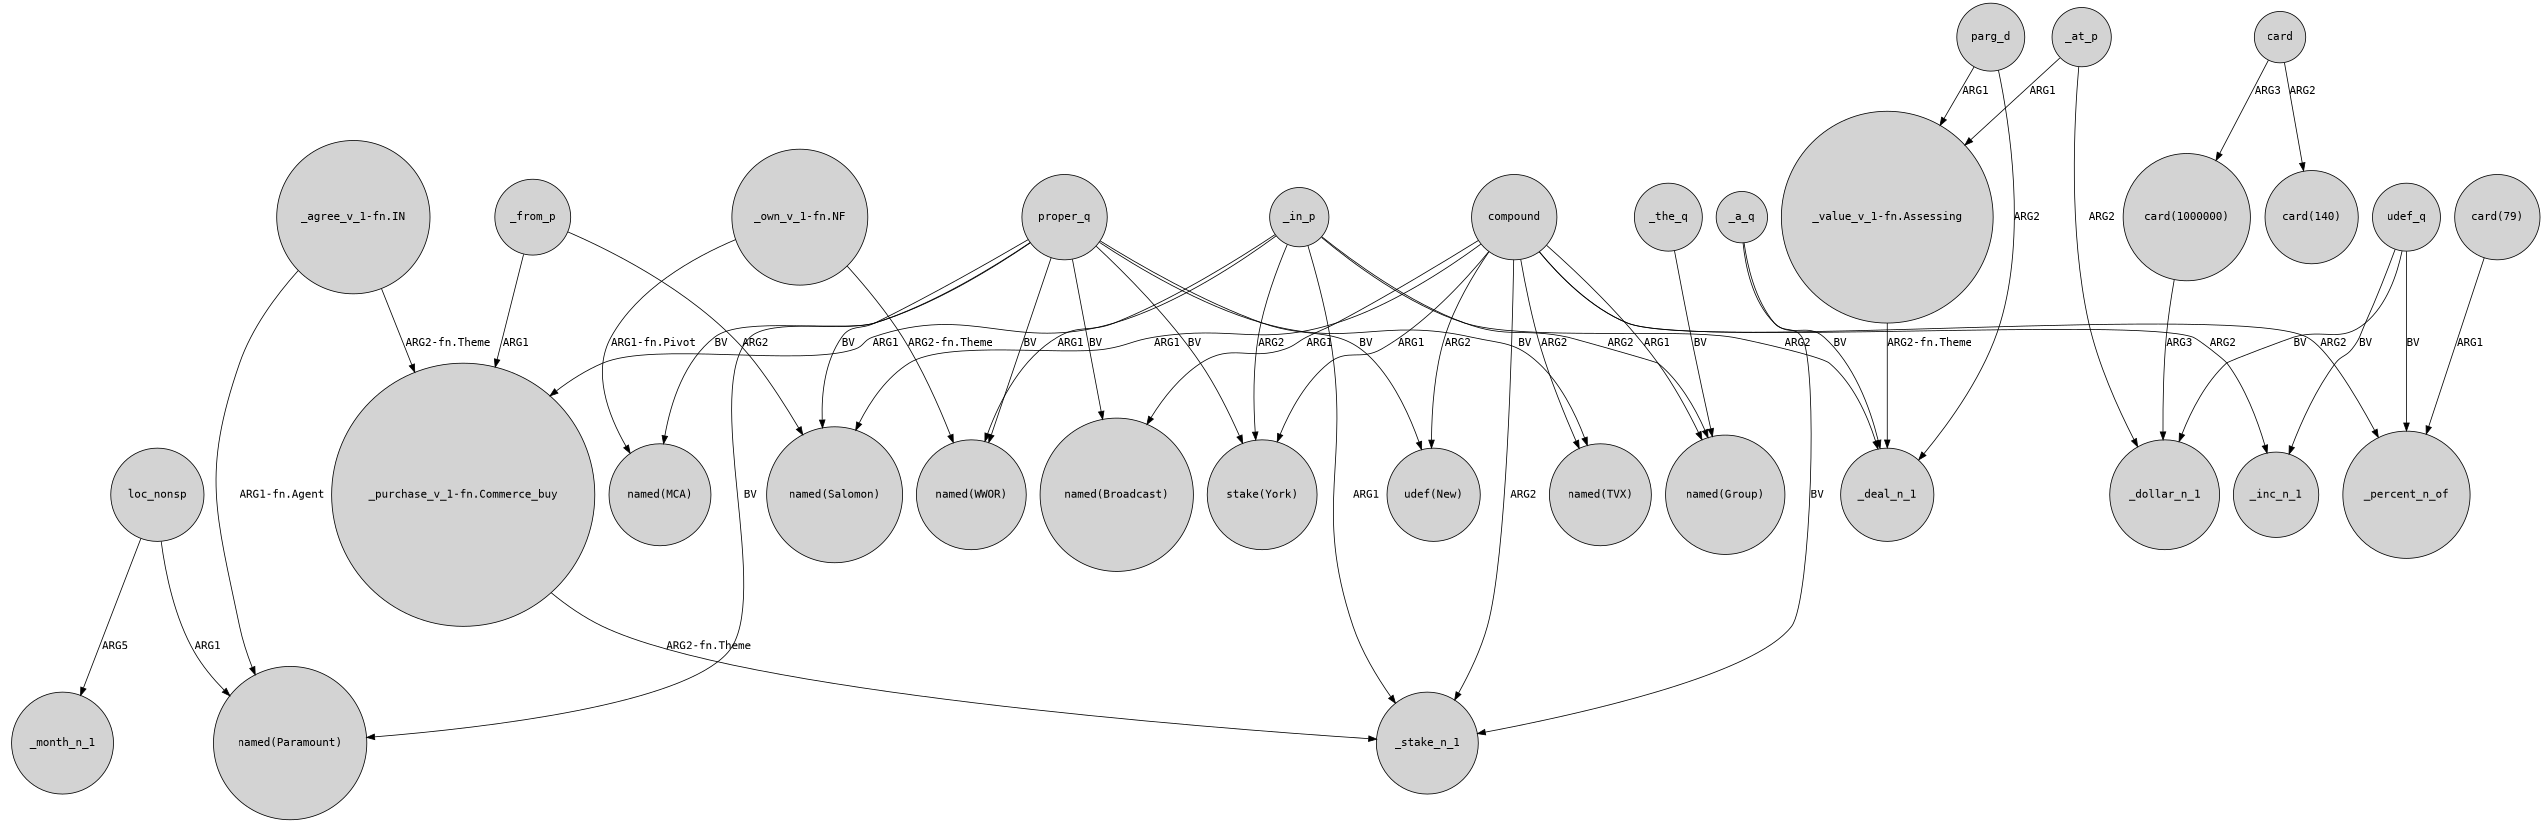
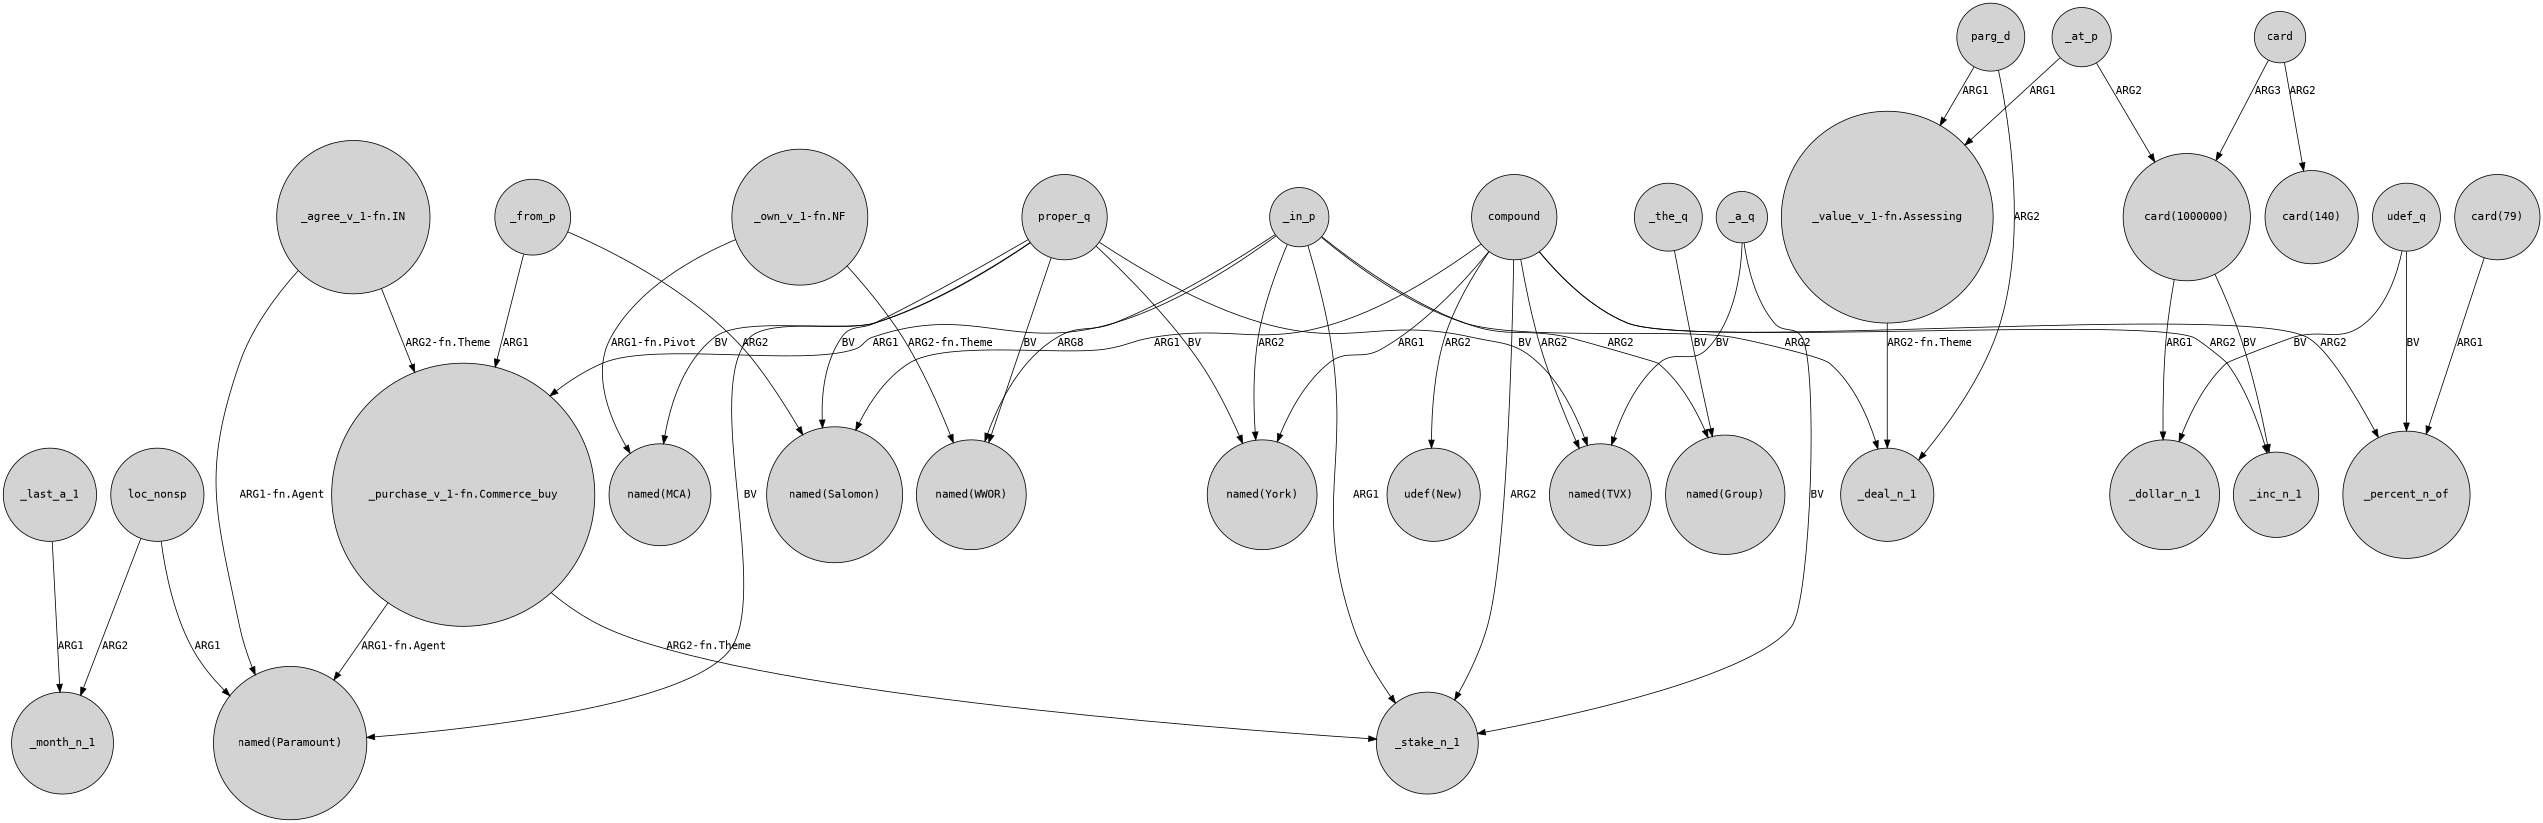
edge "_at_p" -> "_dollar_n_1": now "_at_p" -> "card(1000000)"
edge "_a_q" -> "_deal_n_1": now "_a_q" -> "named(TVX)"
edge "compound" -> "named(Group)": removed, label "ARG1"
edge "proper_q" -> "udef(New)": removed, label "BV"
edge "_in_p" -> "named(WWOR)": label "ARG1" -> "ARG8"
edge "card(1000000)" -> "_dollar_n_1": label "ARG3" -> "ARG1"
edge "udef_q" -> "_inc_n_1": now "card(1000000)" -> "_inc_n_1"
node "_last_a_1": added
node "named(Broadcast)": removed
node "stake(York)": label "stake(York)" -> "named(York)"
edge "_purchase_v_1-fn.Commerce_buy" -> "named(Paramount)": added, label "ARG1-fn.Agent"
edge "loc_nonsp" -> "_month_n_1": label "ARG5" -> "ARG2"
